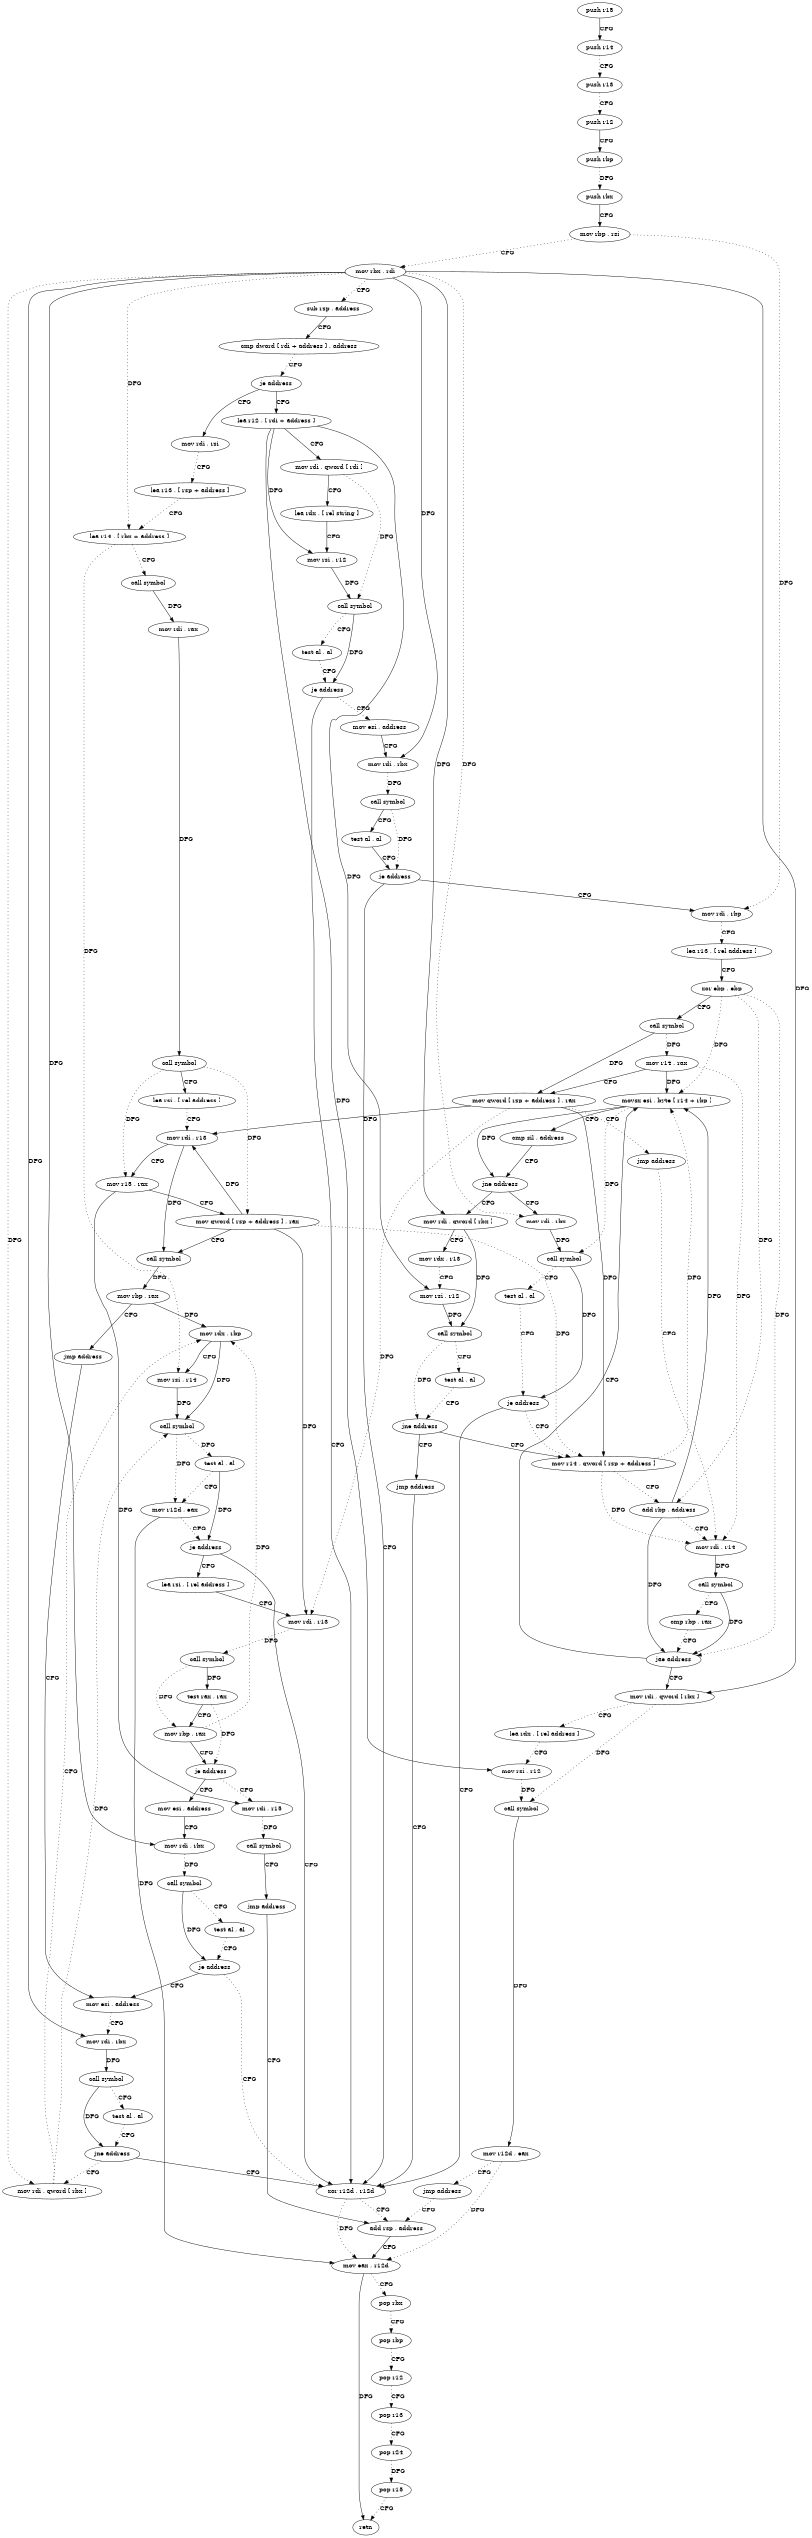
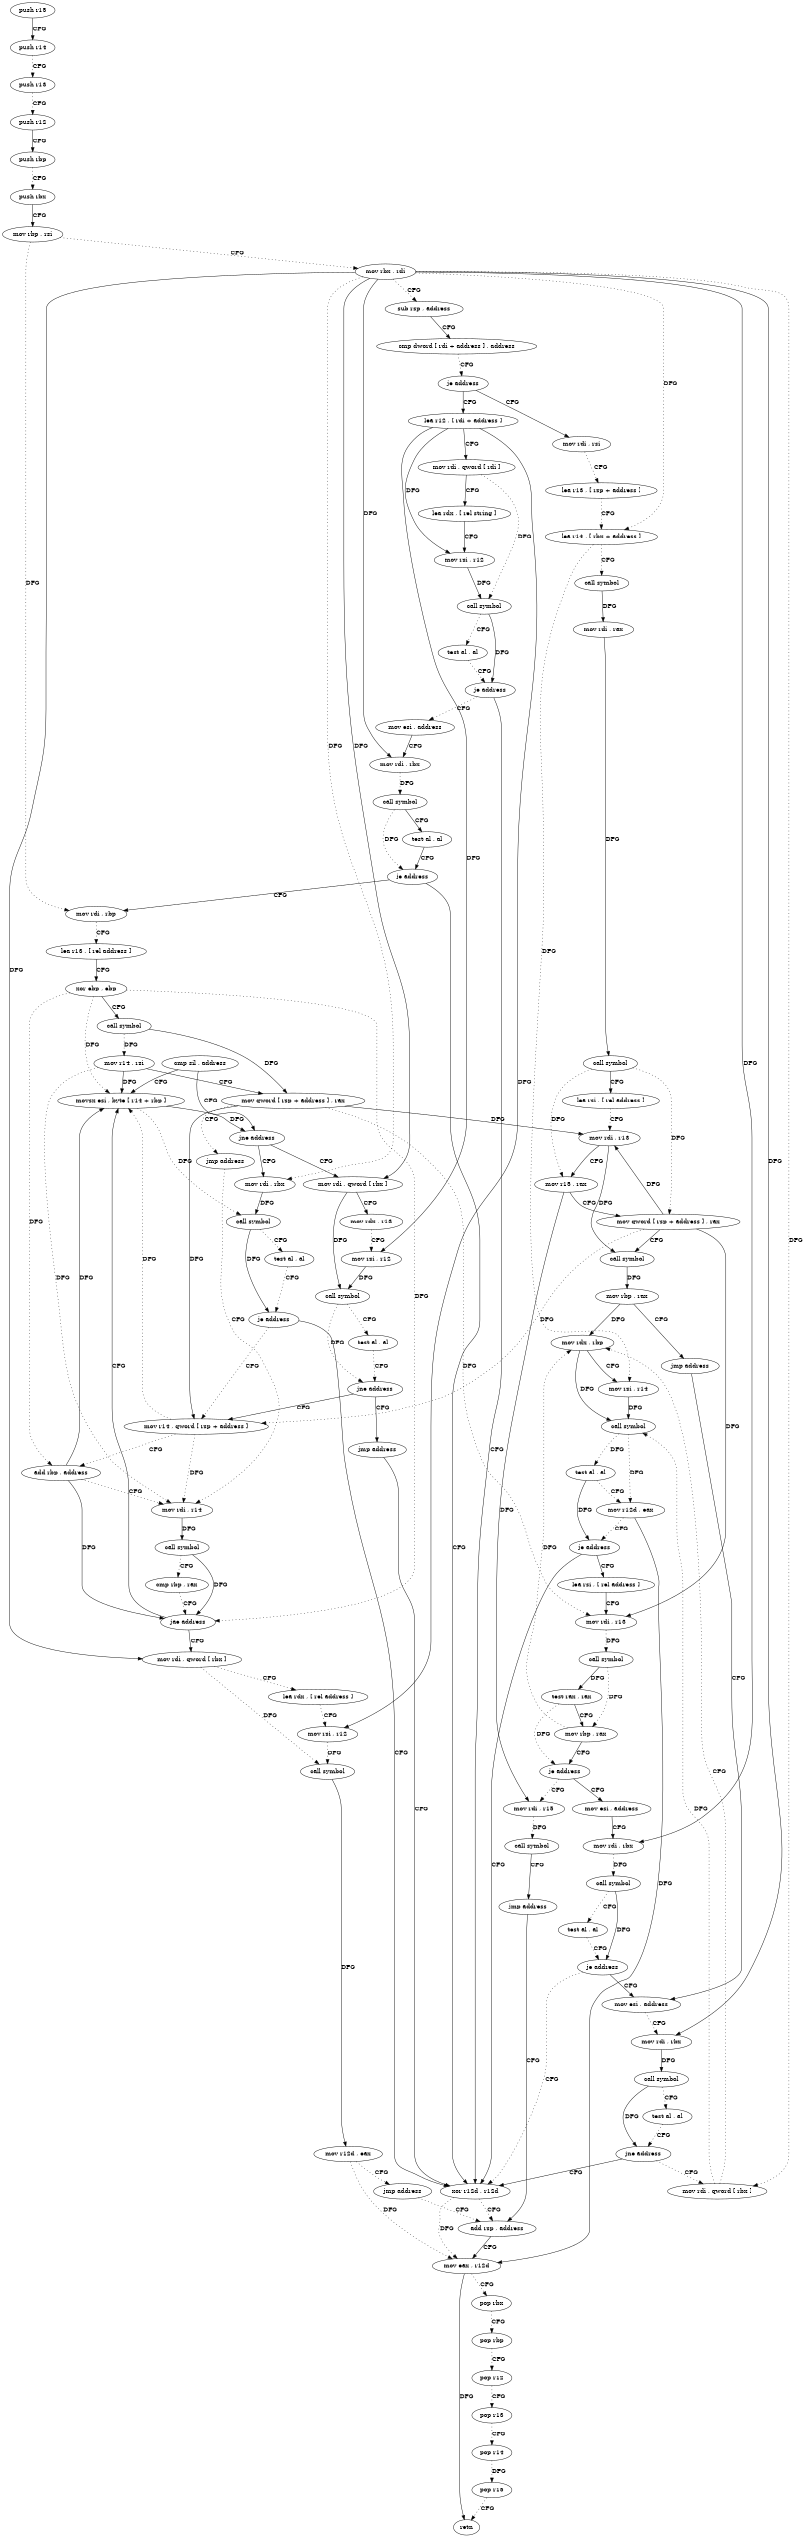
edge "push rbp" -> "push rbx": label "DFG" -> "CFG"
node "mov r14 , rax": label "mov r14 , rax" -> "mov r14 , rsi"
edge "movsx esi , byte [ r14 + rbp ]" -> "cmp sil , address": reversed
node "pop r24": label "pop r24" -> "pop r14"
